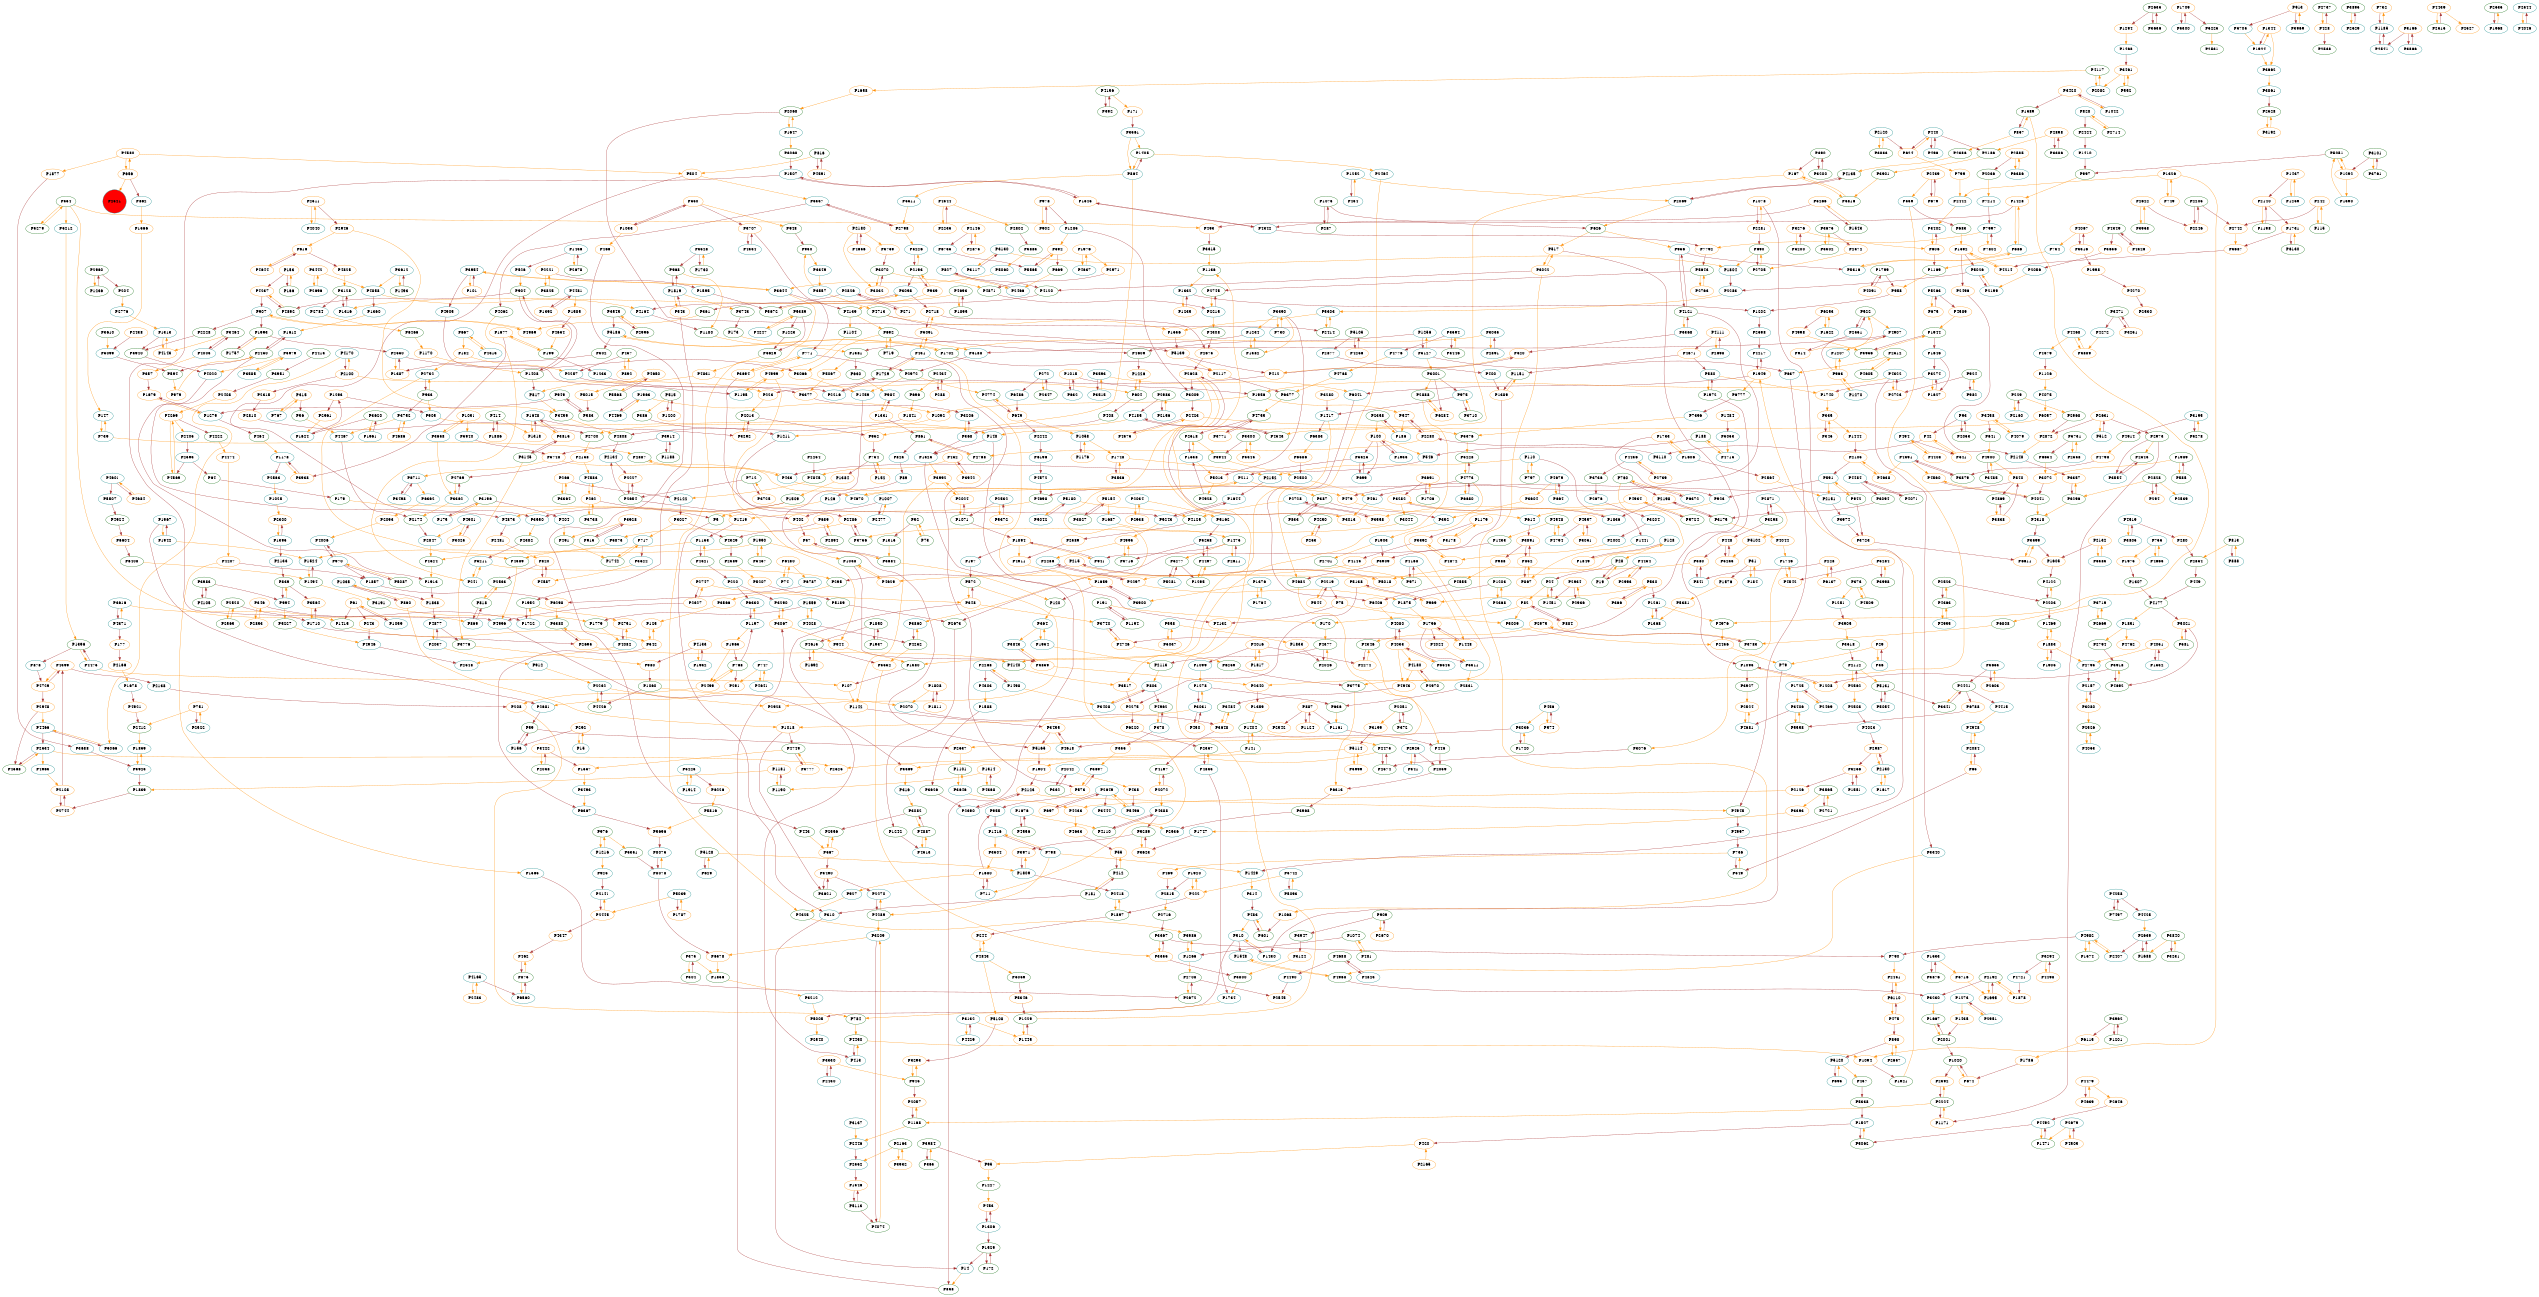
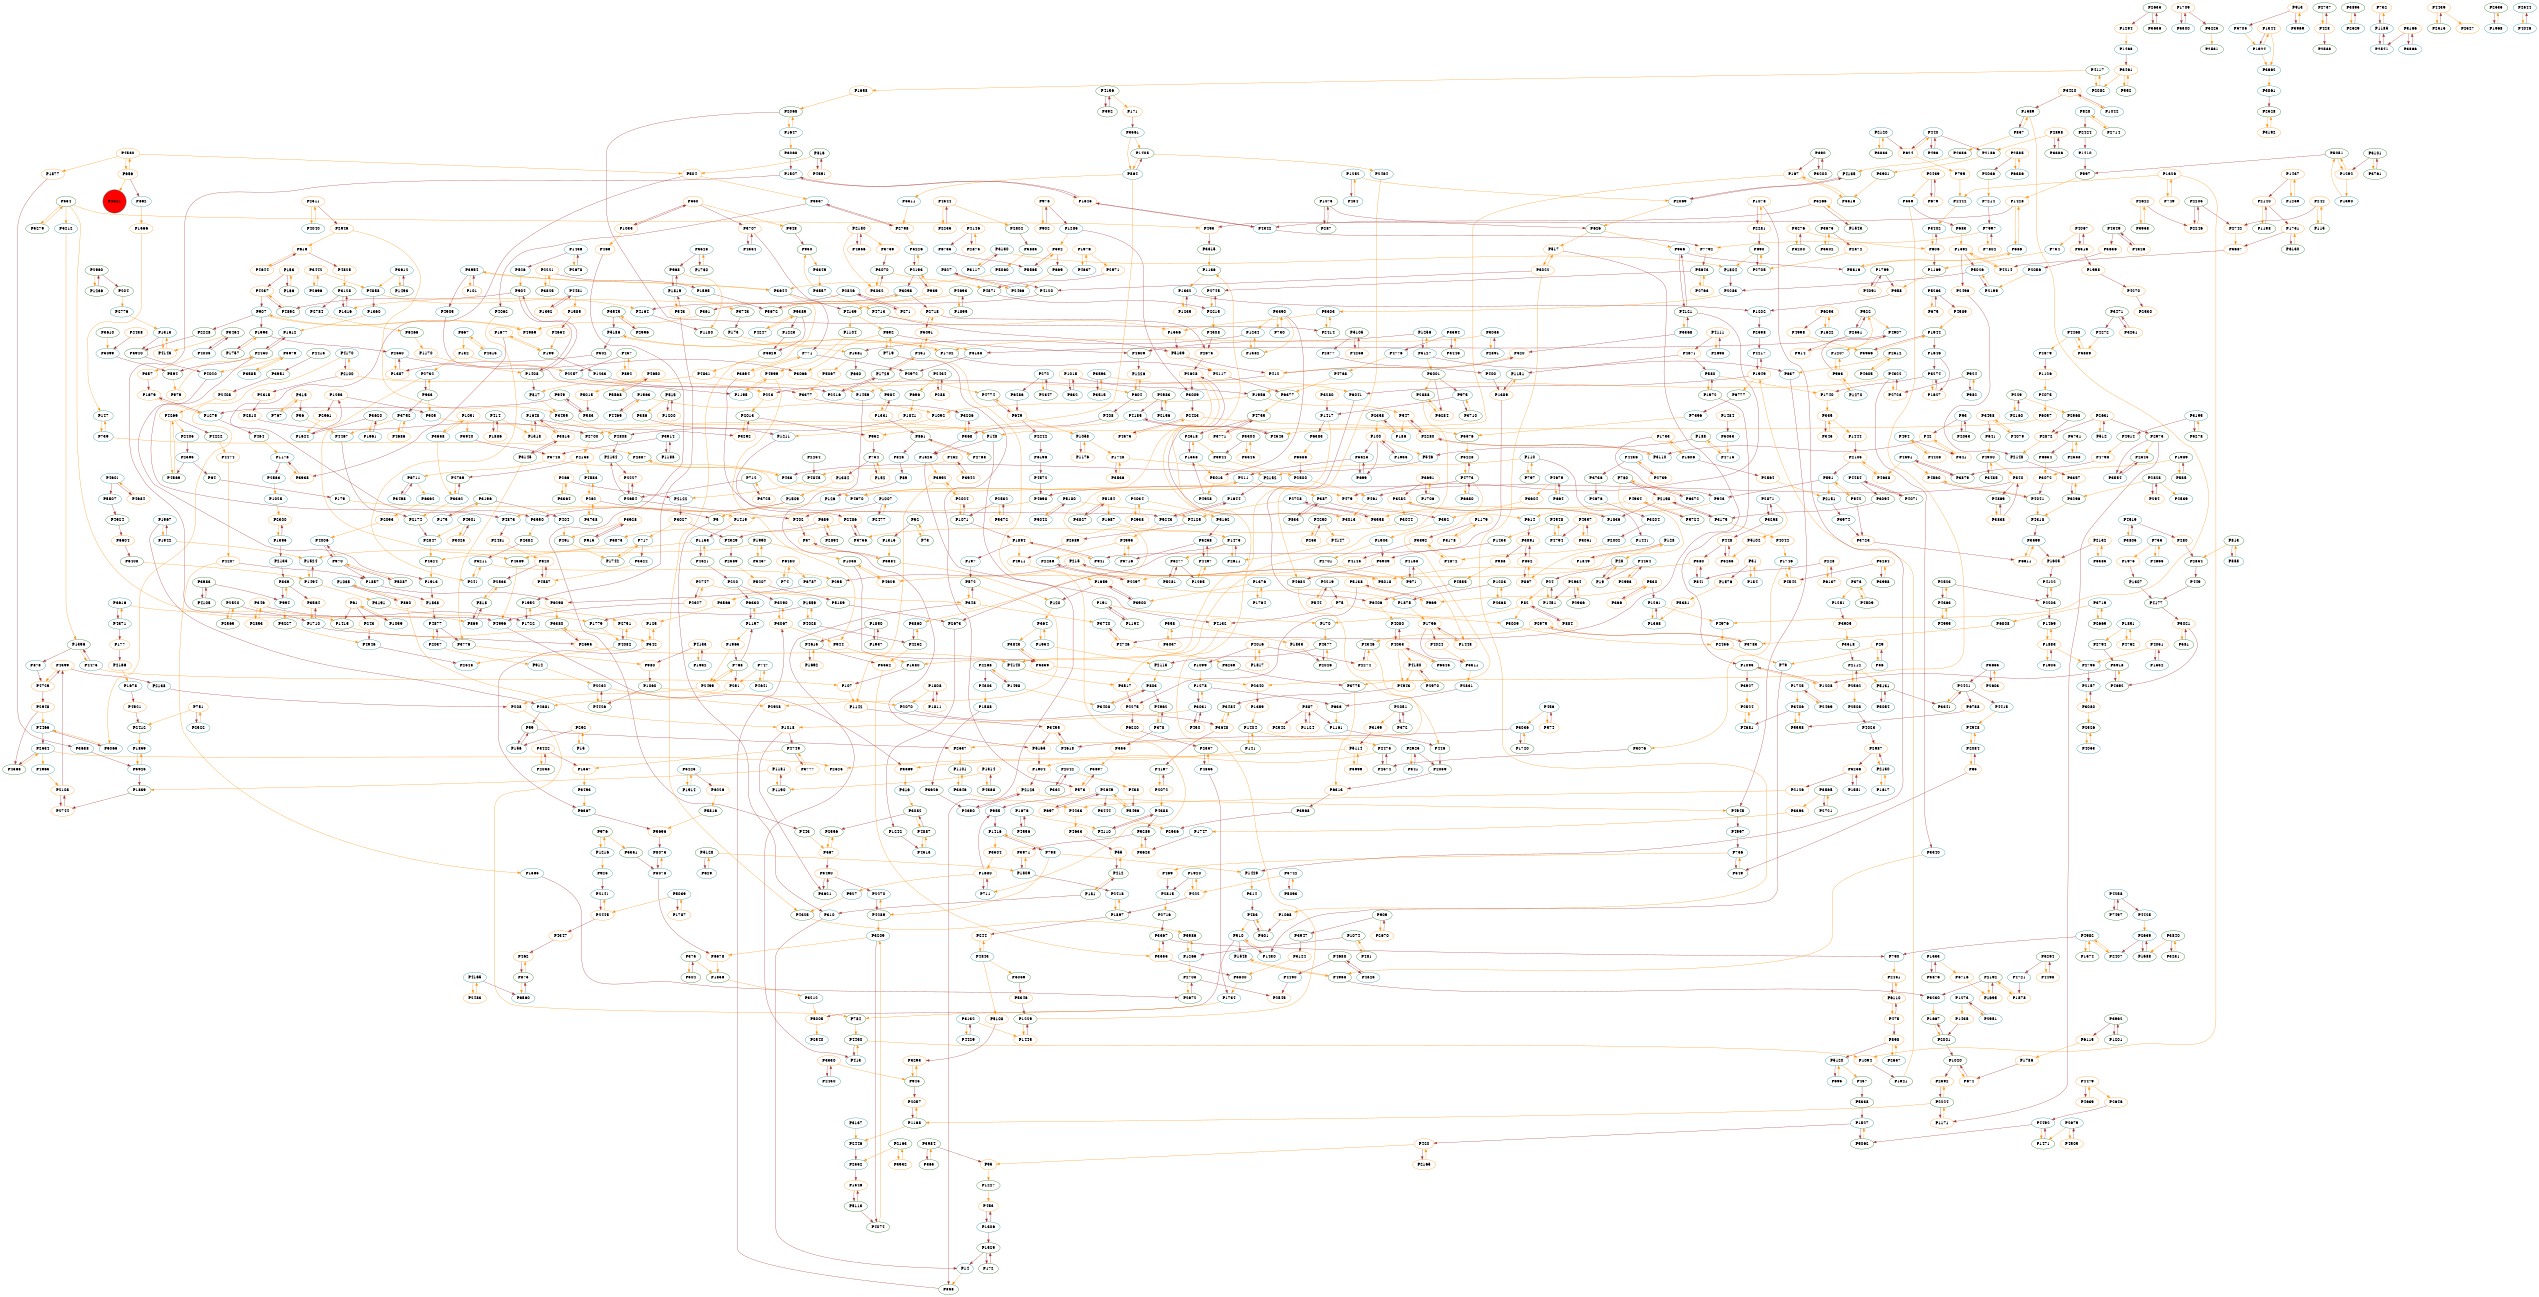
edge "P2280" -> "P2768": now "P2280" -> "P3110"
node "P4147": added
edge "P4177" -> "P1851": now "P4762" -> "P1851"
node "P4976": color darkgreen -> teal
edge "P420" -> "P2165": added
